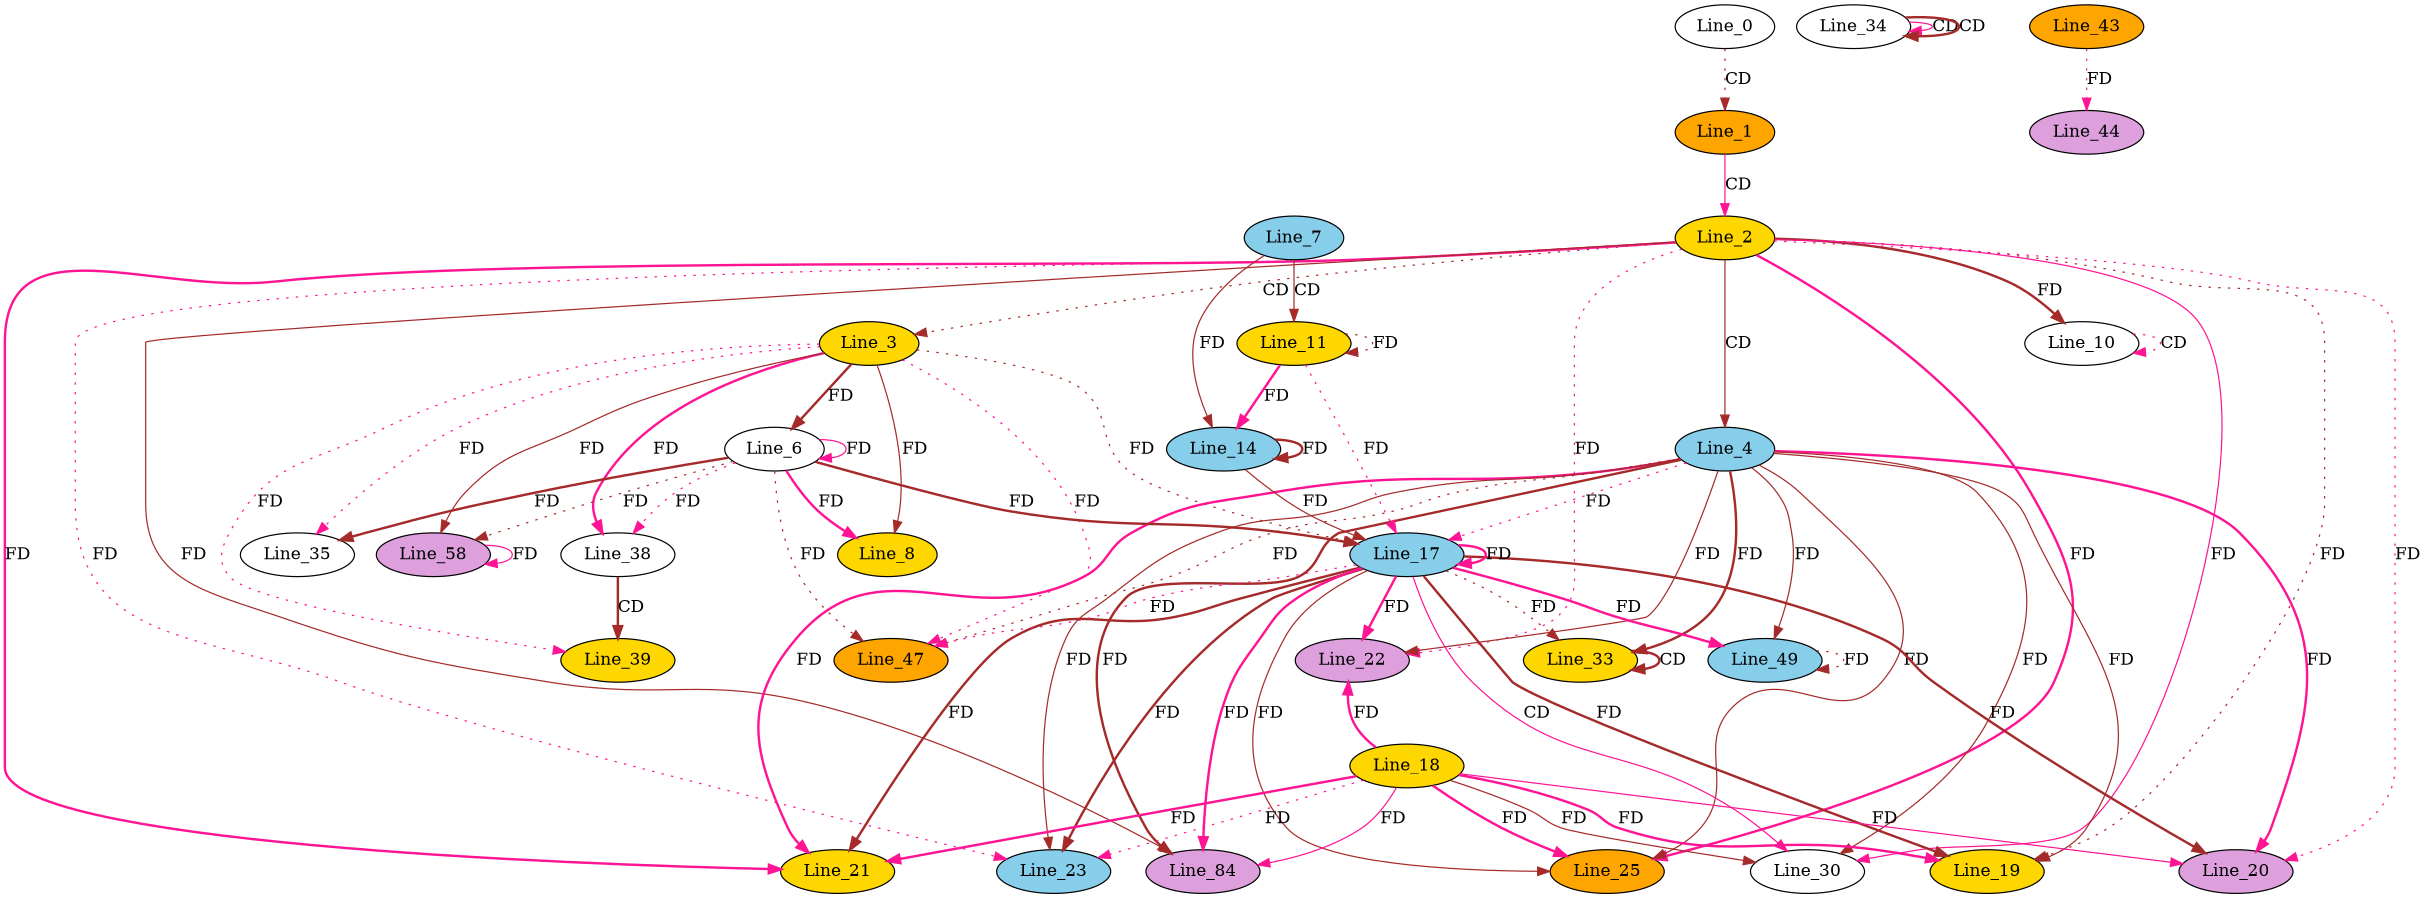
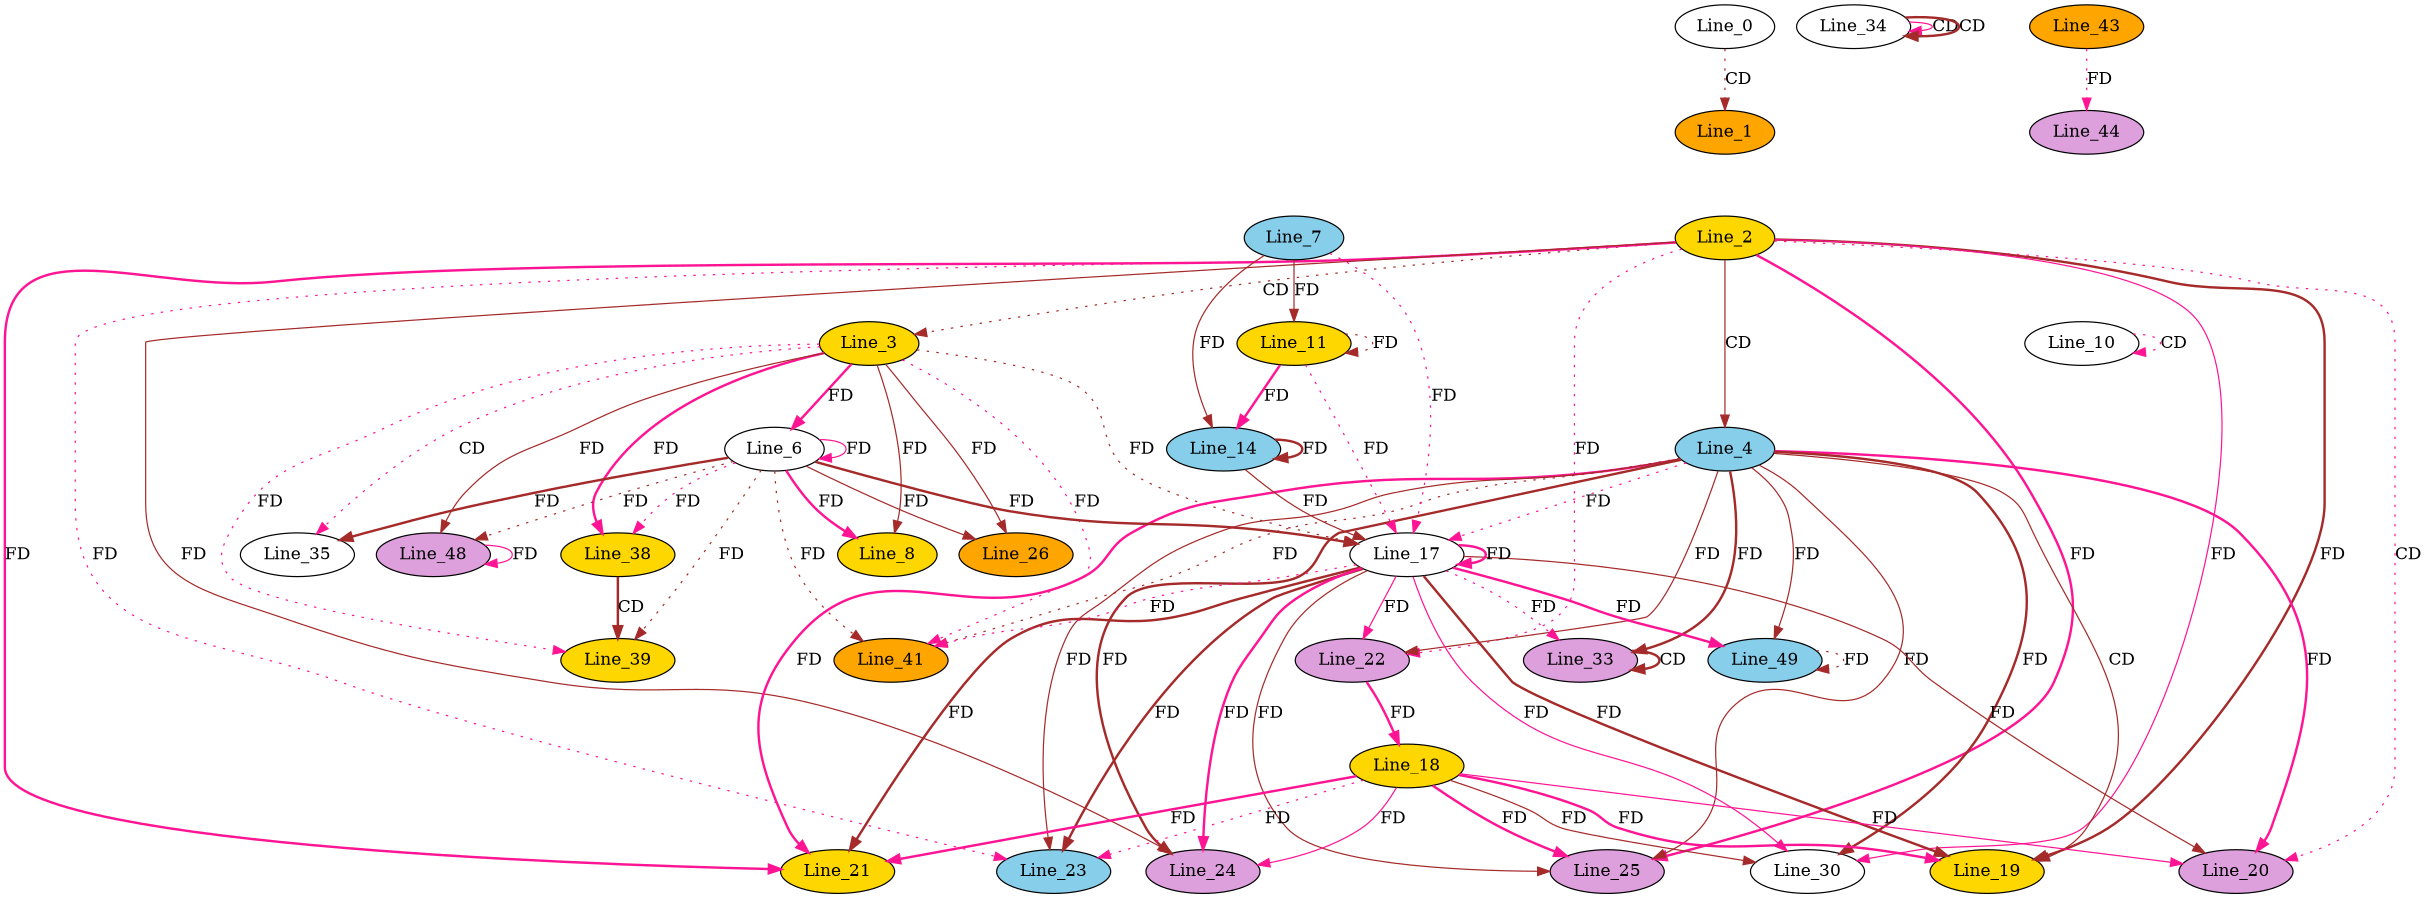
edge "Line_1" -> "Line_2": removed, label "CD"
edge "Line_2" -> "Line_10": removed, label "FD"
edge "Line_7" -> "Line_11": label "CD" -> "FD"
edge "Line_2" -> "Line_19": style dotted -> bold
edge "Line_7" -> "Line_17": added, label "FD"
edge "Line_3" -> "Line_6": color brown -> deeppink
edge "Line_3" -> "Line_35": label "FD" -> "CD"
edge "Line_6" -> "Line_39": added, label "FD"
node "Line_58": label "Line_58" -> "Line_48"
node "Line_38": fillcolor white -> gold
node "Line_26": added
node "Line_17": fillcolor skyblue -> white
edge "Line_2" -> "Line_20": label "FD" -> "CD"
edge "Line_4" -> "Line_30": style solid -> bold
edge "Line_17" -> "Line_33": color brown -> deeppink
edge "Line_17" -> "Line_22": style bold -> solid
edge "Line_17" -> "Line_20": style bold -> solid
node "Line_47": label "Line_47" -> "Line_41"
node "Line_33": fillcolor gold -> plum
edge "Line_4" -> "Line_19": label "FD" -> "CD"
edge "Line_17" -> "Line_30": label "CD" -> "FD"
edge "Line_18" -> "Line_22": reversed
node "Line_84": label "Line_84" -> "Line_24"
node "Line_25": fillcolor orange -> plum
